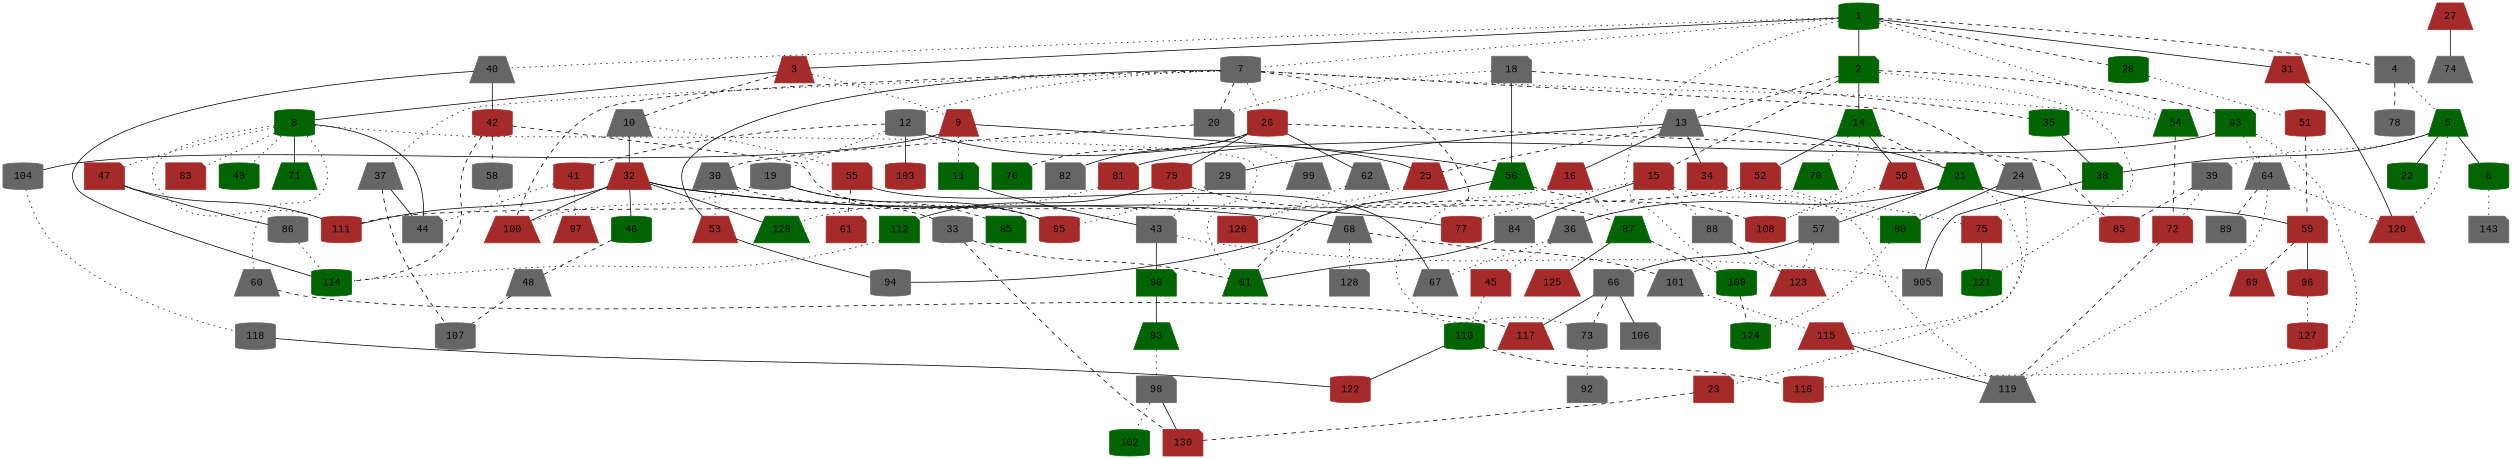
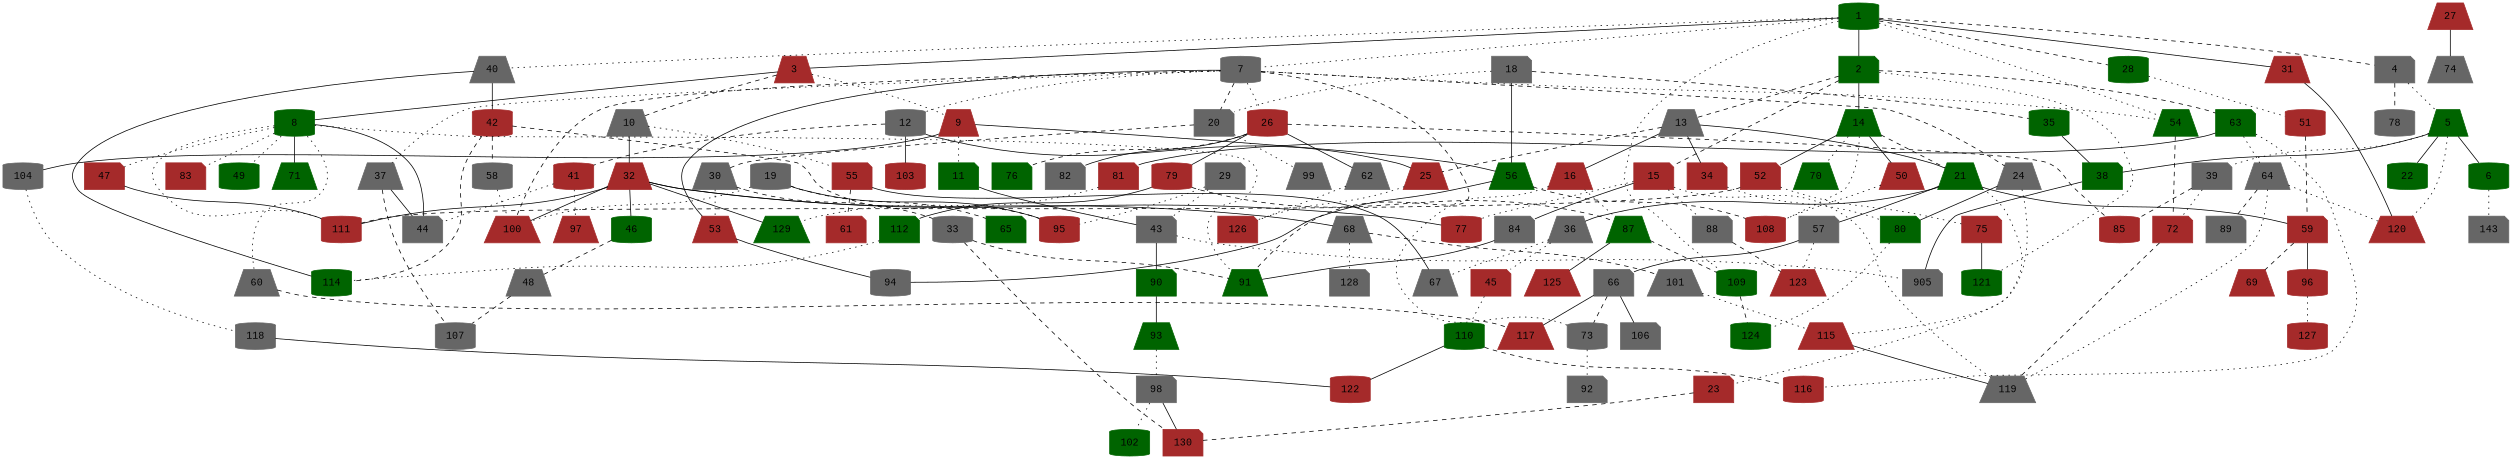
edge "13" -- "29": removed
edge "12" -- "19": removed
node "86": removed
